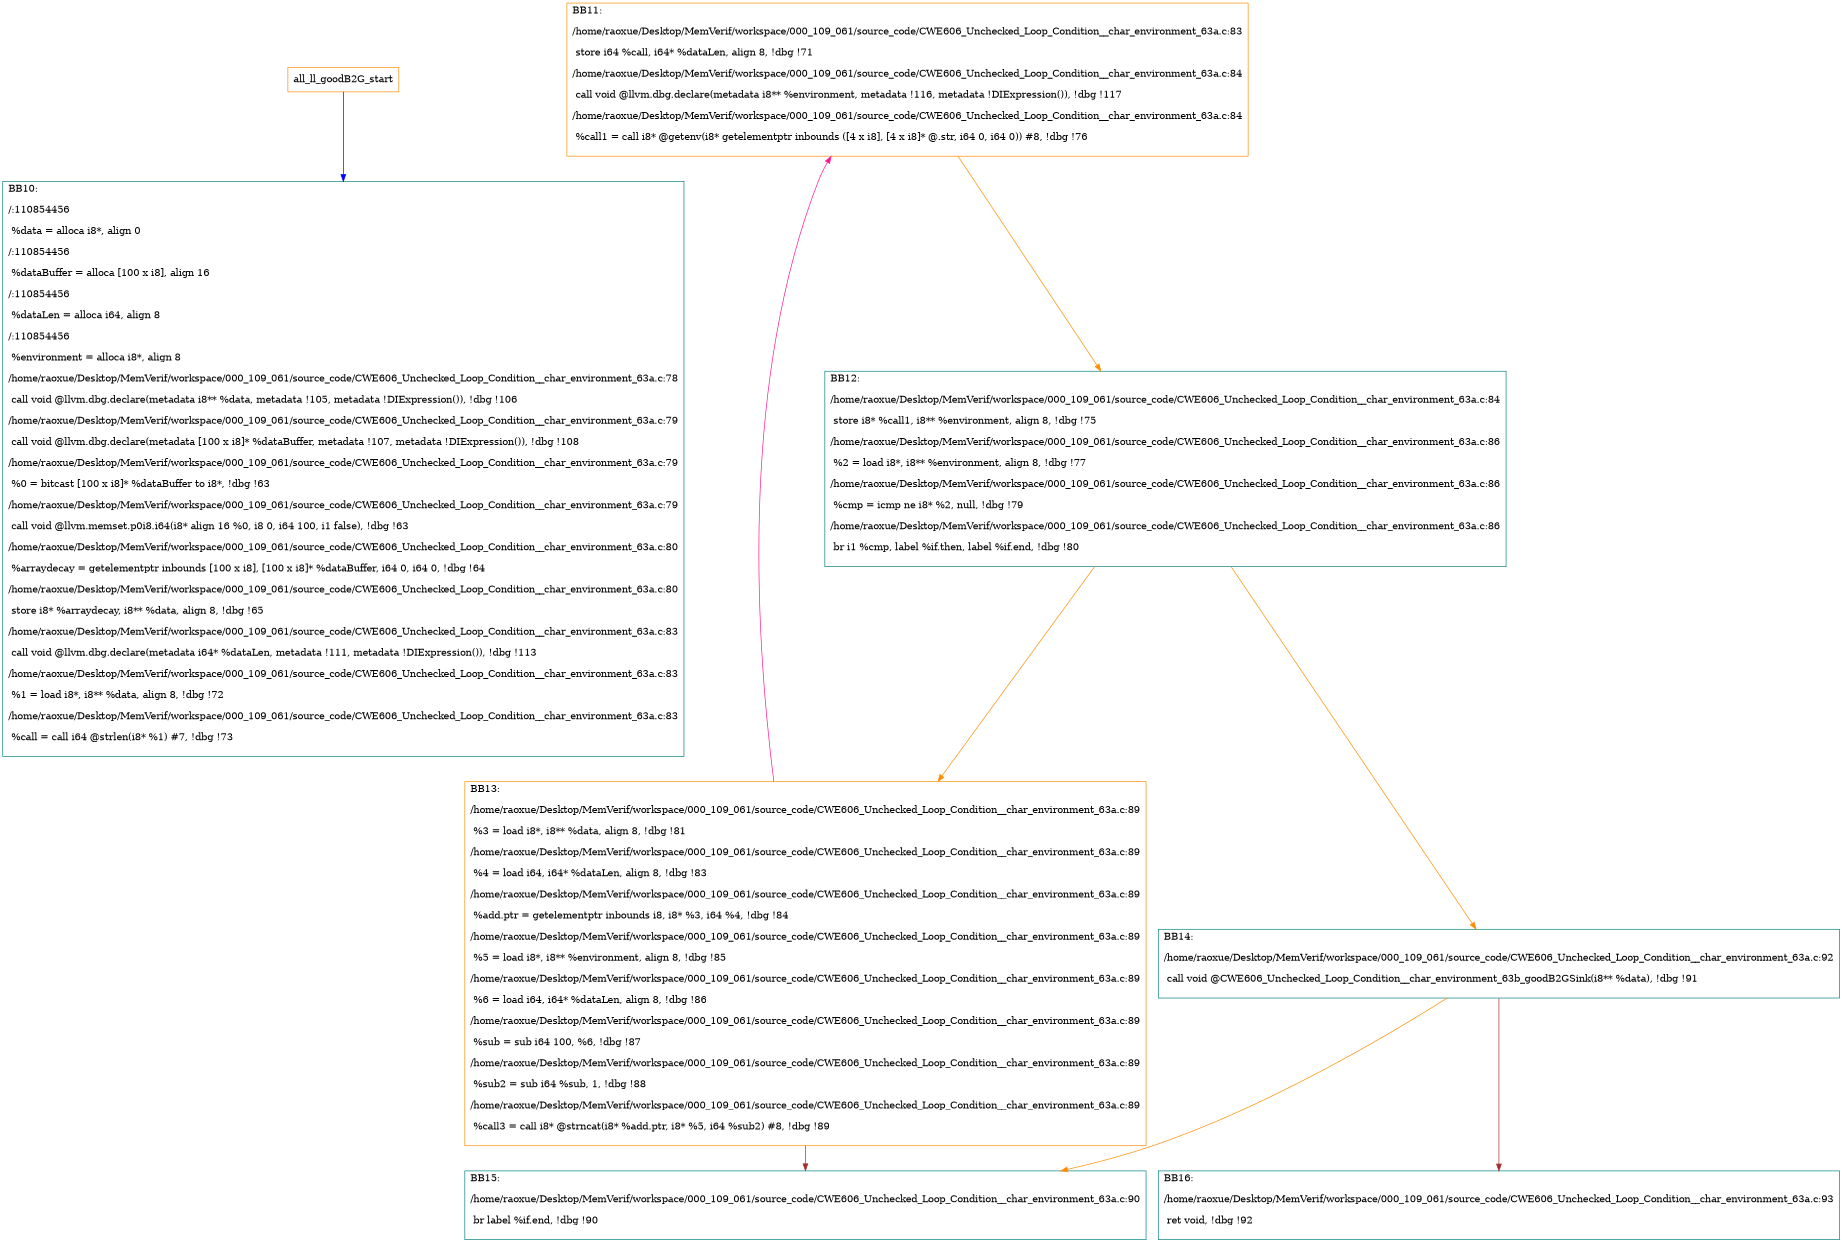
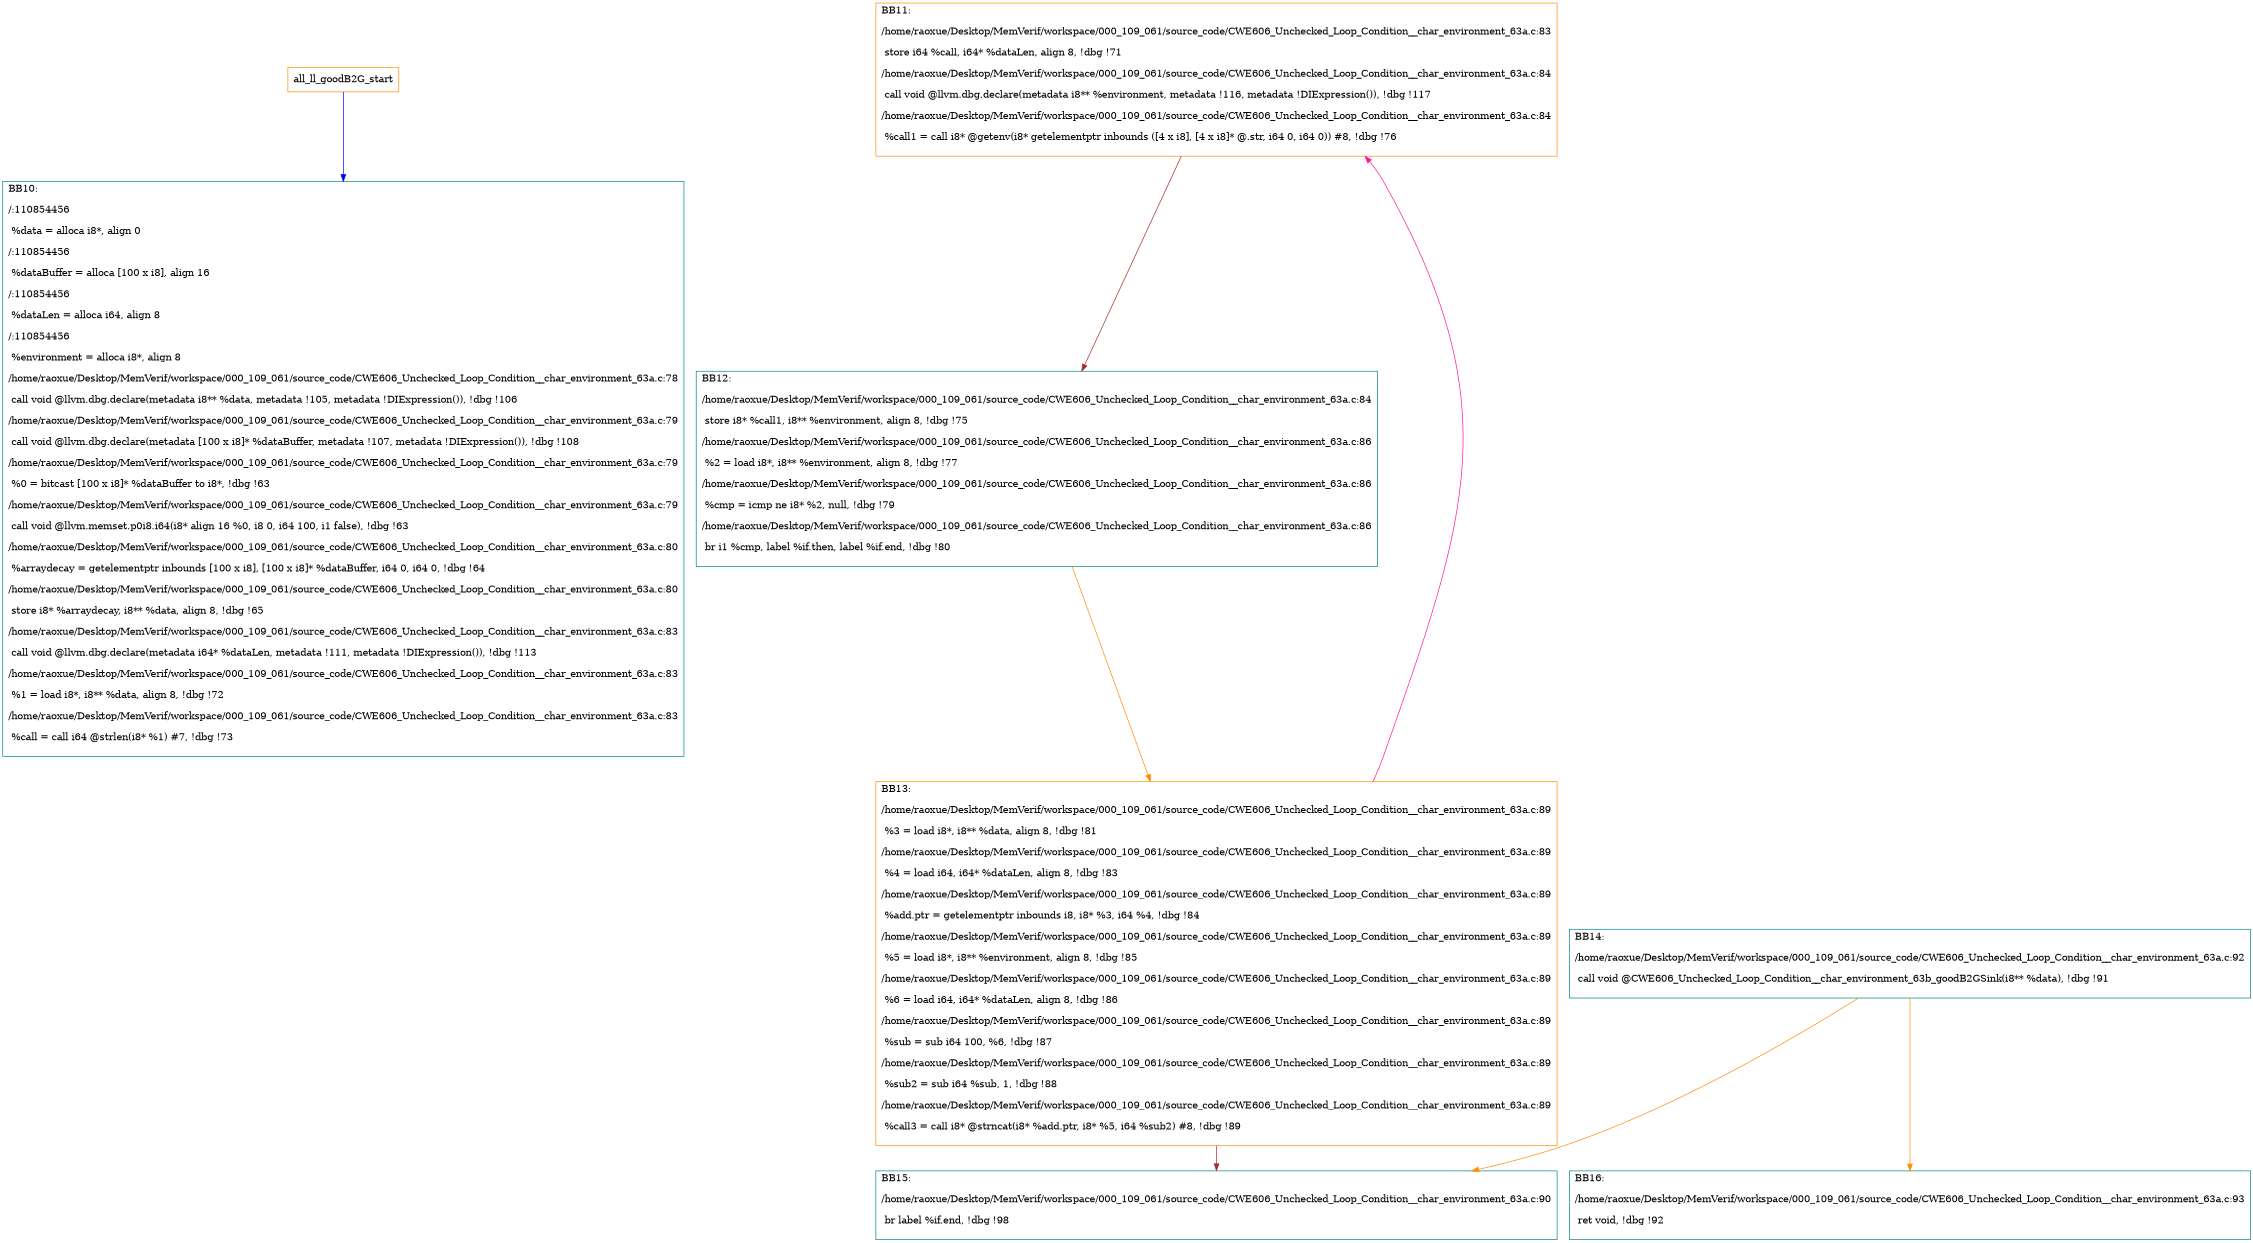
edge "BB11:" -> "BB12:": color darkorange -> brown
edge "BB12:" -> "BB14:": removed
edge "BB14:" -> "BB16:": color brown -> darkorange
node "BB15:": text "br label %if.end, !dbg !90" -> "br label %if.end, !dbg !98"
